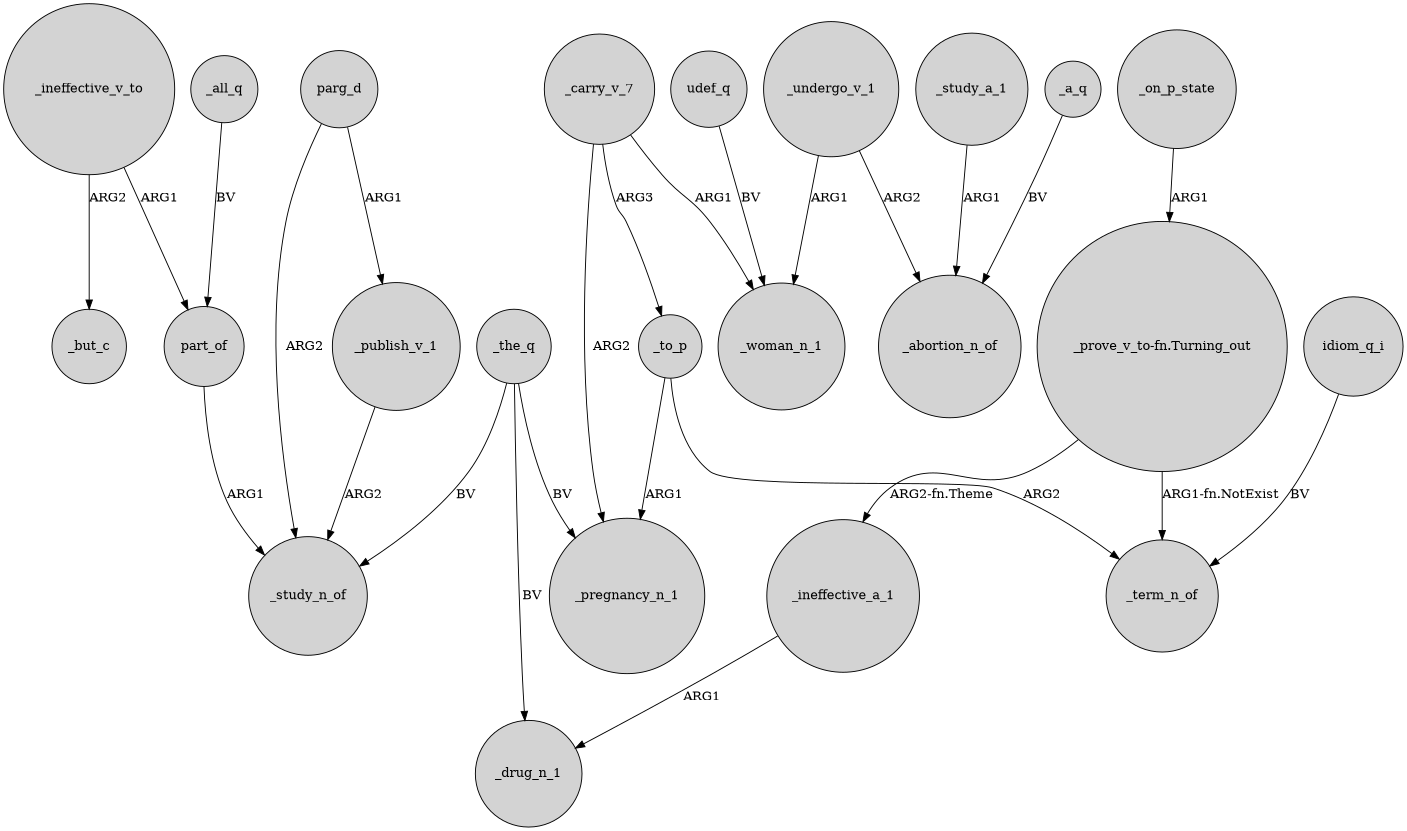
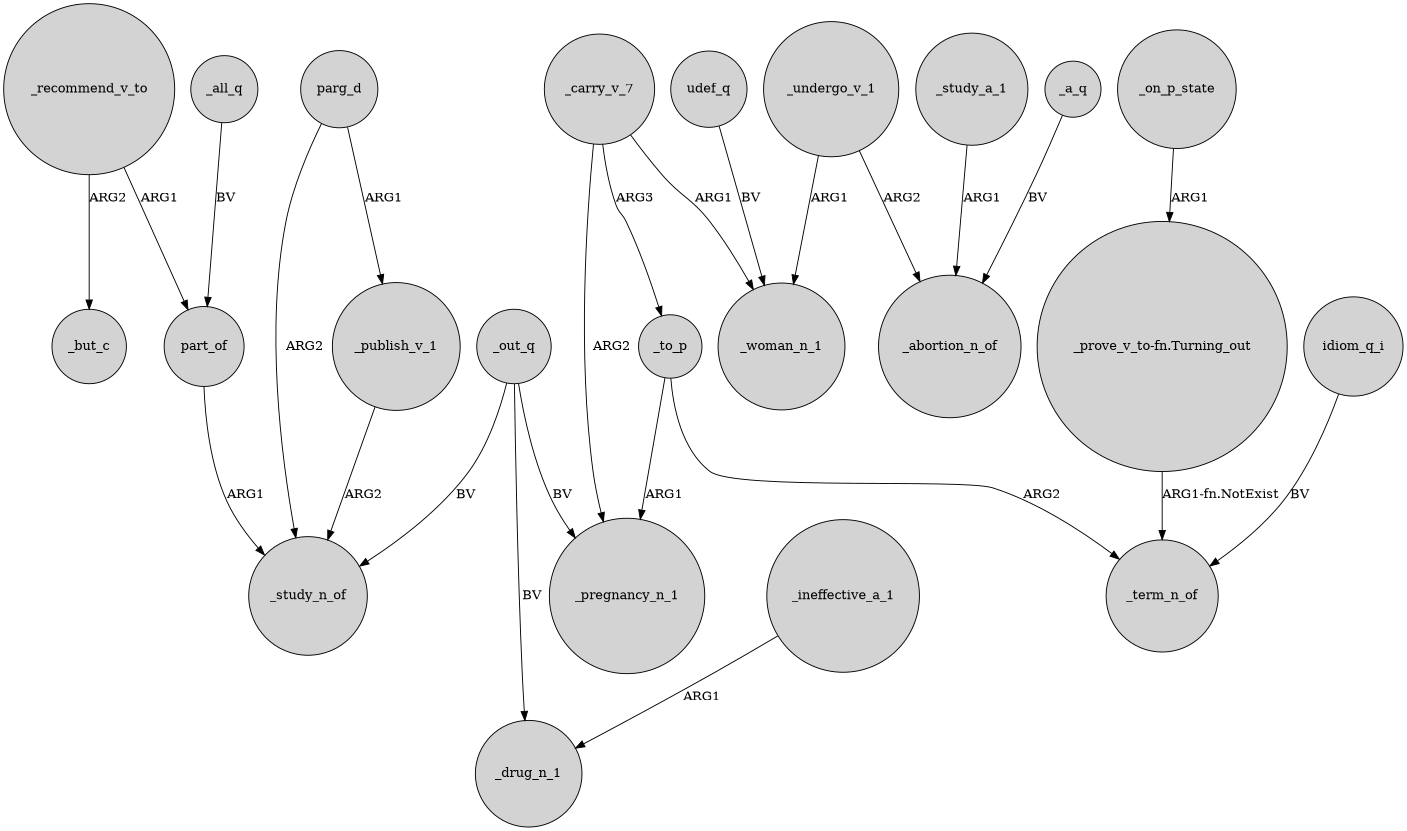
node "_ineffective_v_to": label "_ineffective_v_to" -> "_recommend_v_to"
node "_the_q": label "_the_q" -> "_out_q"
edge "_prove_v_to-fn.Turning_out" -> "_ineffective_a_1": removed, label "ARG2-fn.Theme"
